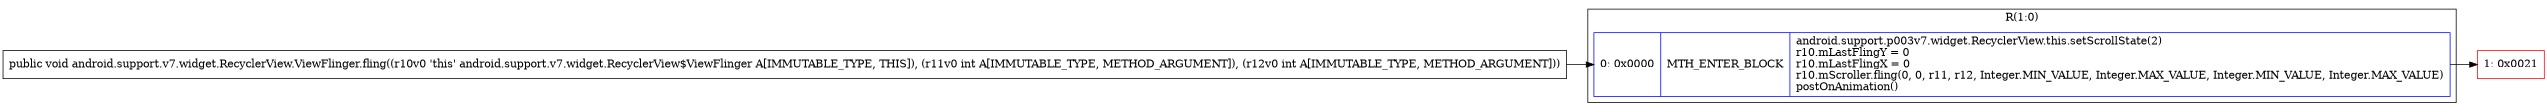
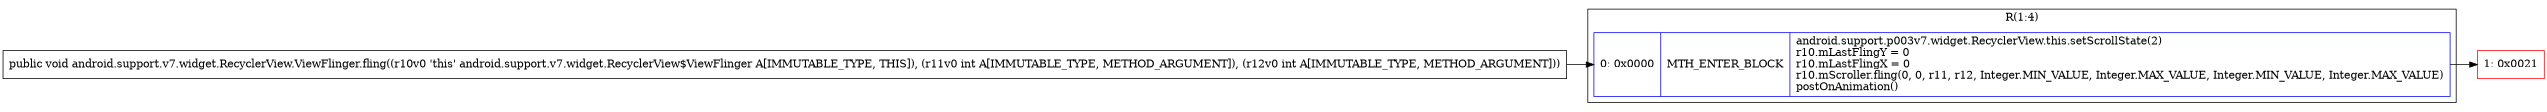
cluster "R(1:0)": label "R(1:0)" -> "R(1:4)"
